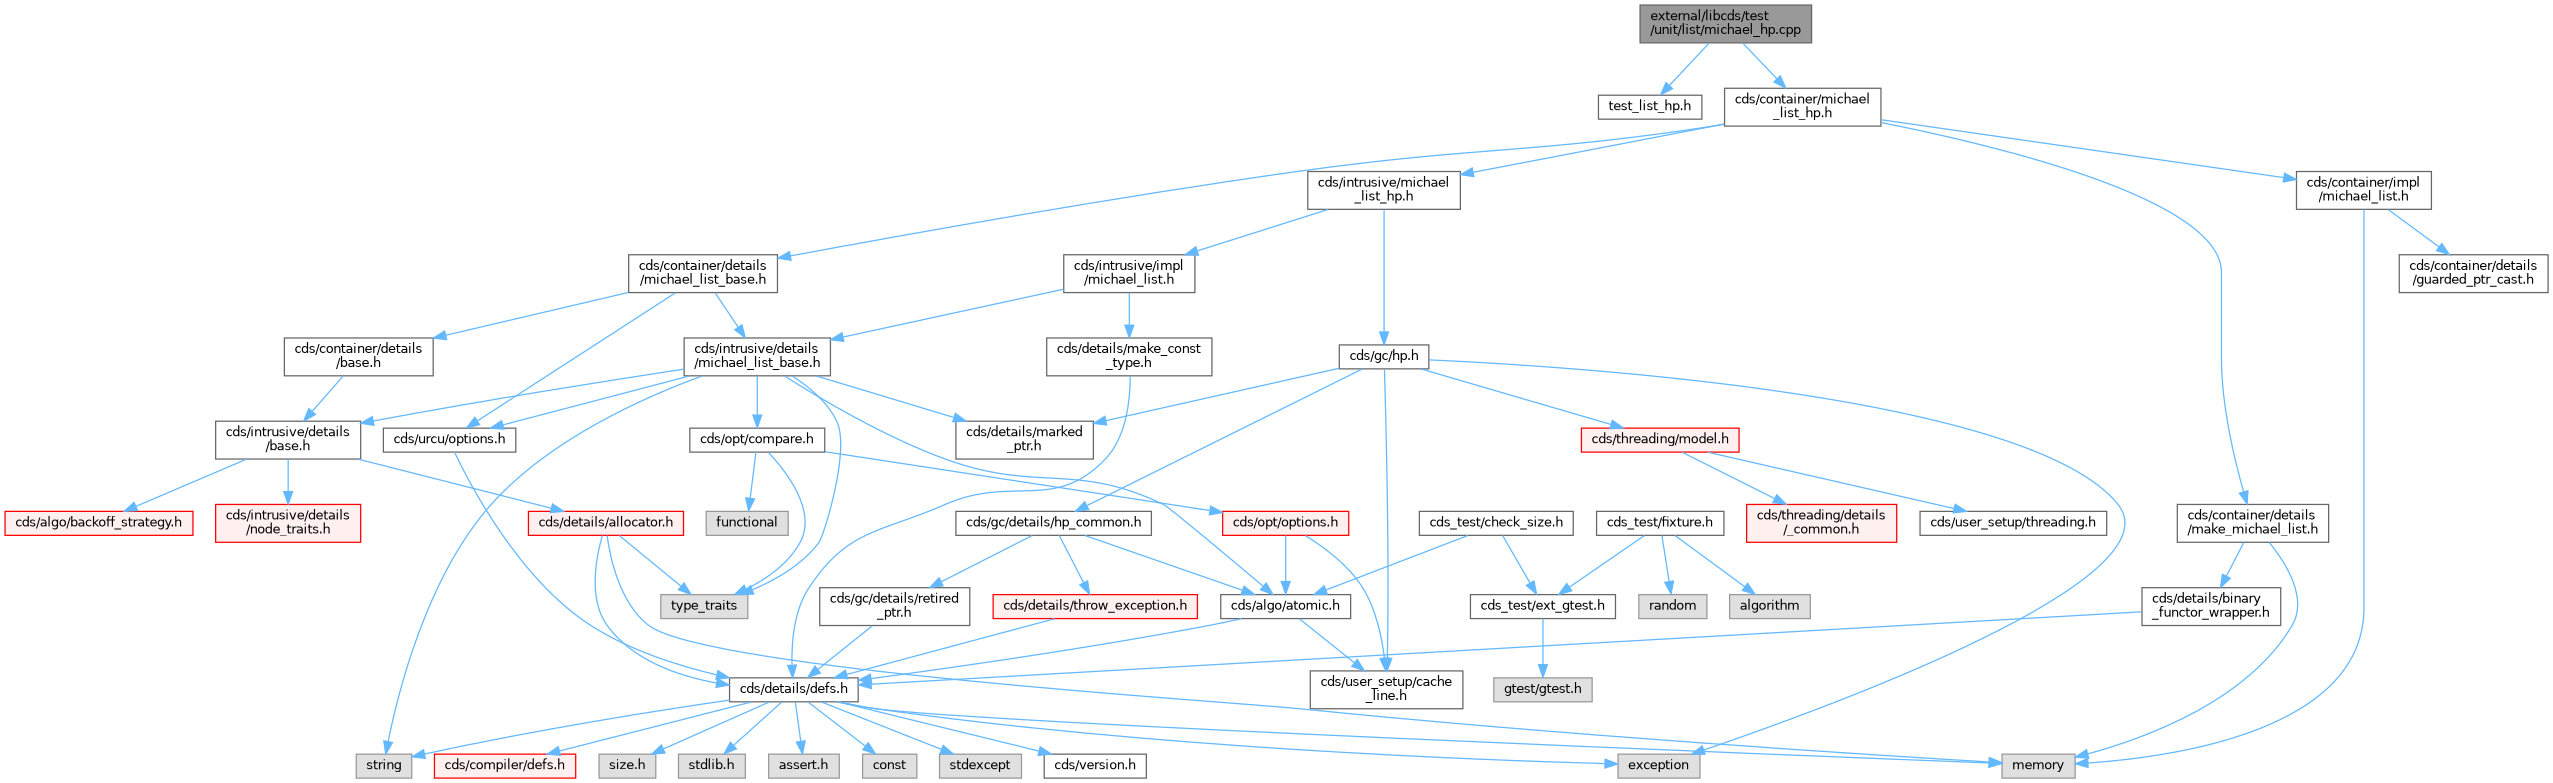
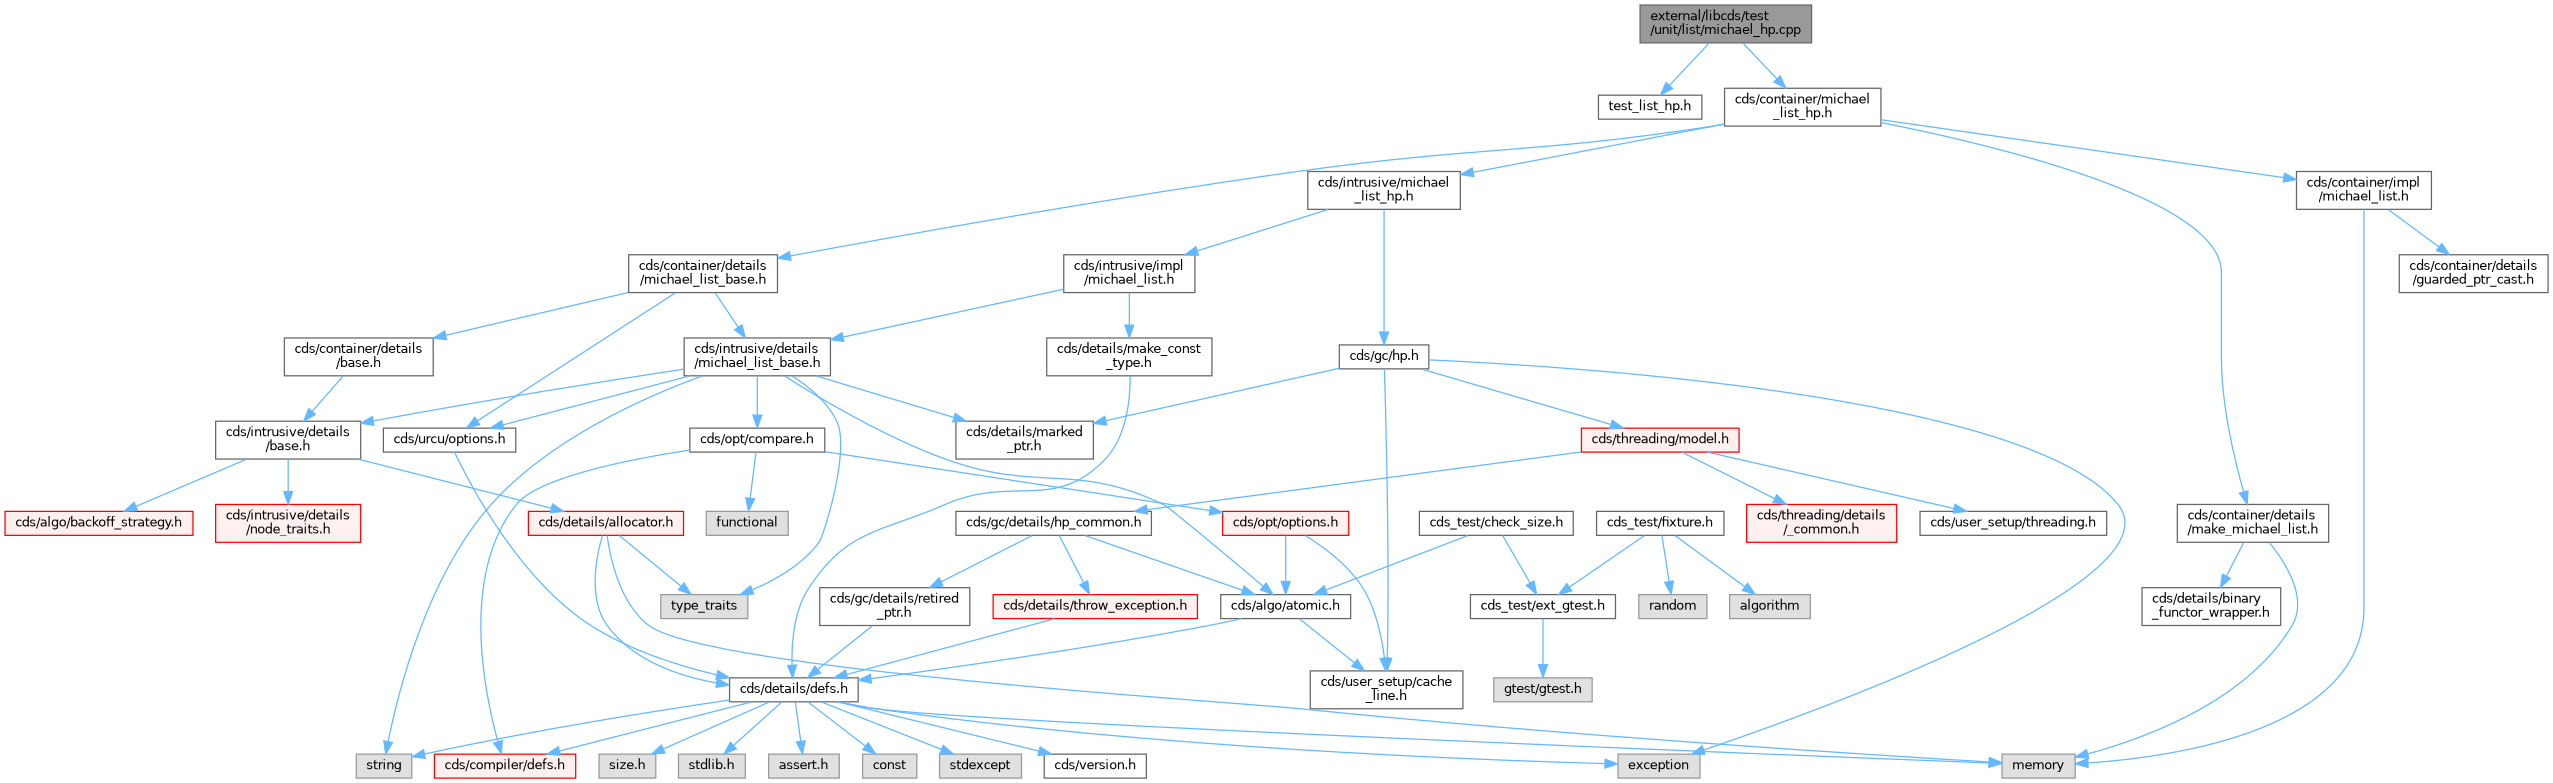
edge "cds/gc/hp.h" -> "cds/gc/details/hp_common.h": now "cds/threading/model.h" -> "cds/gc/details/hp_common.h"
edge "cds/opt/compare.h" -> "type_traits": now "cds/opt/compare.h" -> "cds/compiler/defs.h"
edge "cds/details/binary _functor_wrapper.h" -> "cds/details/defs.h": removed
